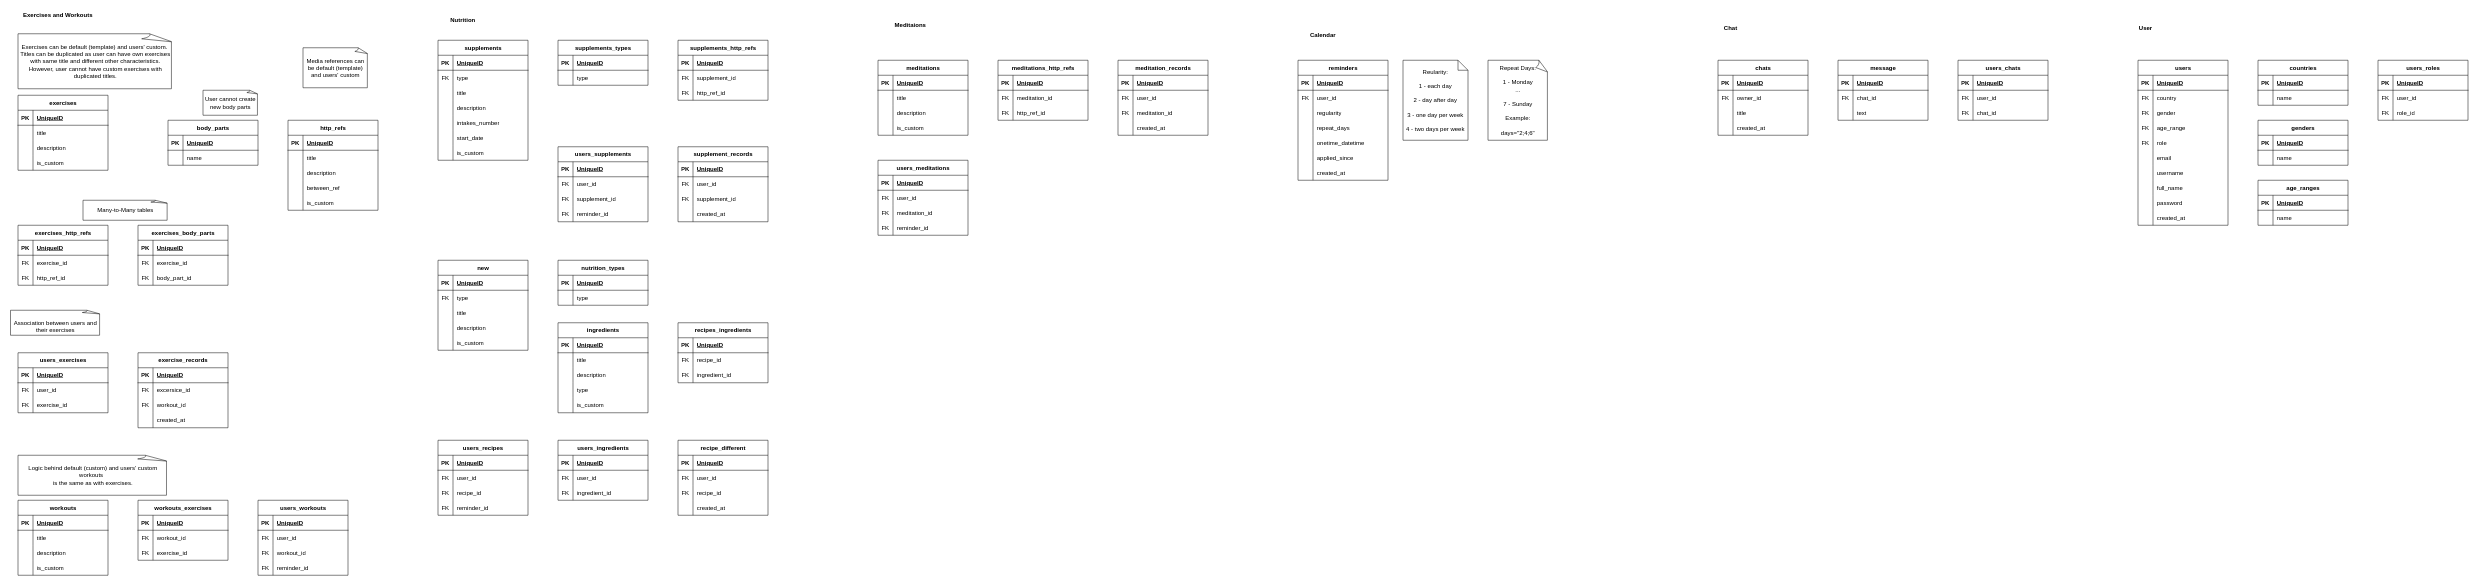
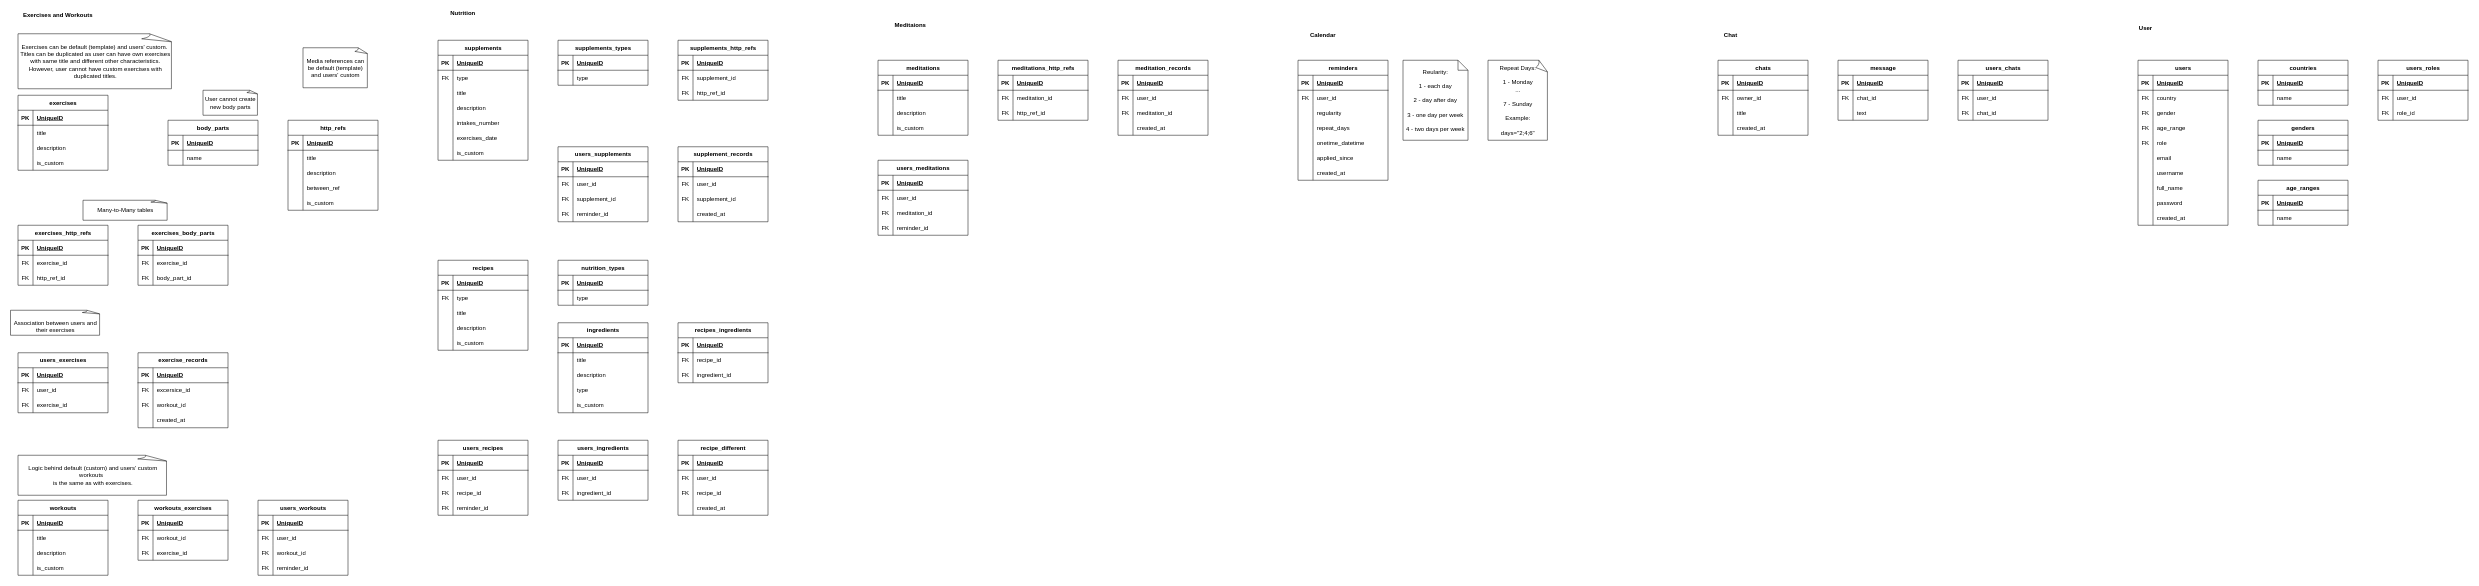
node "Nutrition": moved (463, 20) -> (463, 13)
node "Chat": moved (1730, 28) -> (1730, 35)
node "start_date": label "start_date" -> "exercises_date"
node "new": label "new" -> "recipes"
